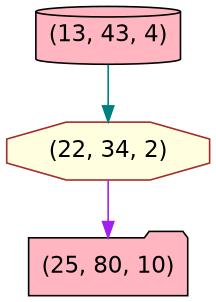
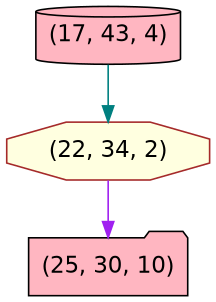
node "(13, 43, 4)": label "(13, 43, 4)" -> "(17, 43, 4)"
node "(25, 80, 10)": label "(25, 80, 10)" -> "(25, 30, 10)"
